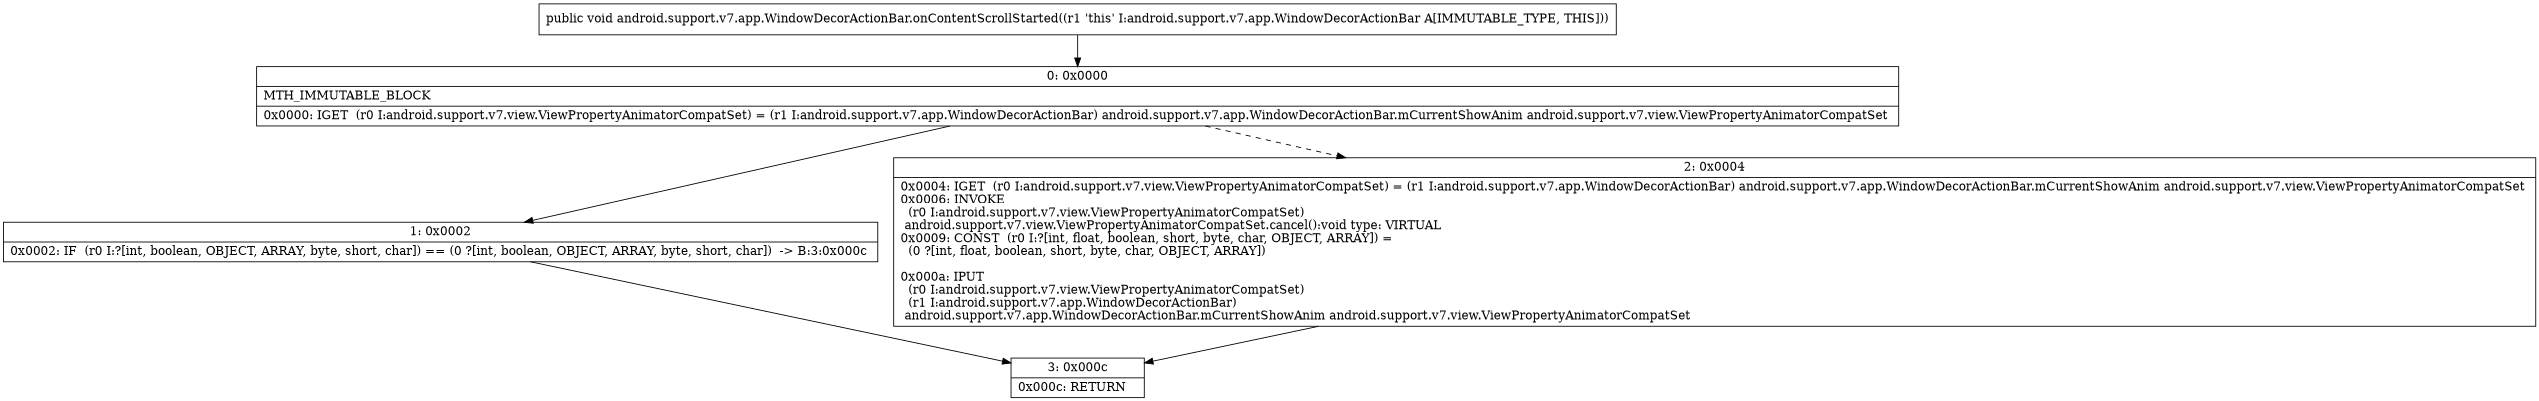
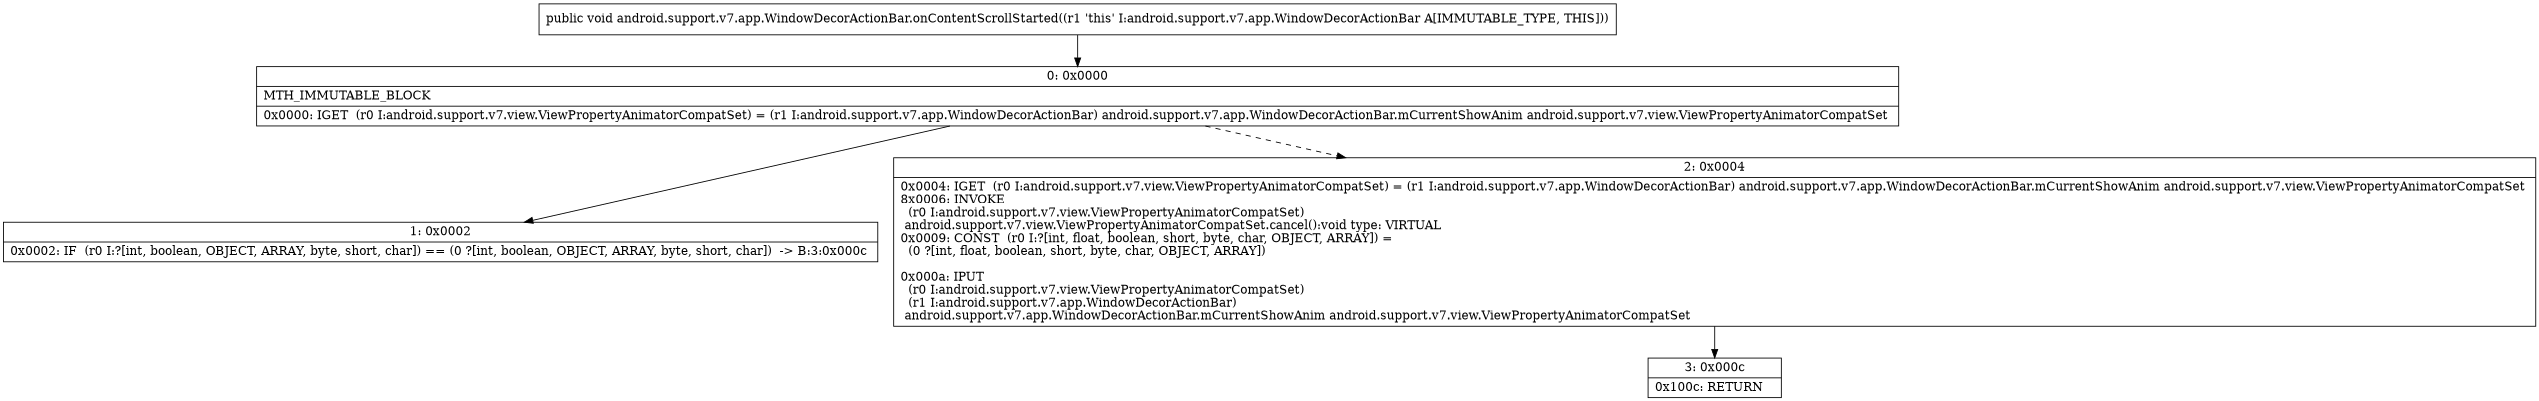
node "2: 0x0004": text "0x0006: INVOKE" -> "8x0006: INVOKE"
edge "1: 0x0002" -> "3: 0x000c": removed
node "3: 0x000c": text "0x000c: RETURN" -> "0x100c: RETURN"
